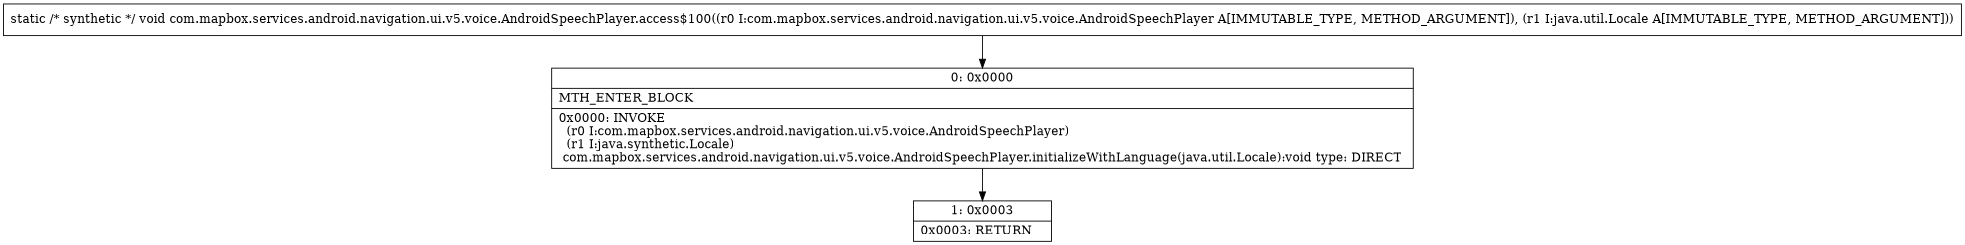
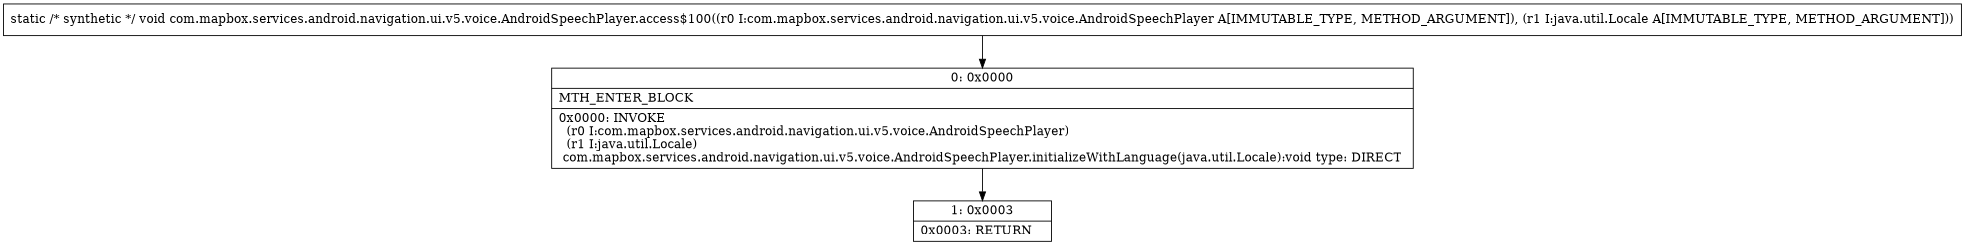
node "0: 0x0000": text "(r1 I:java.synthetic.Locale)" -> "(r1 I:java.util.Locale)"
